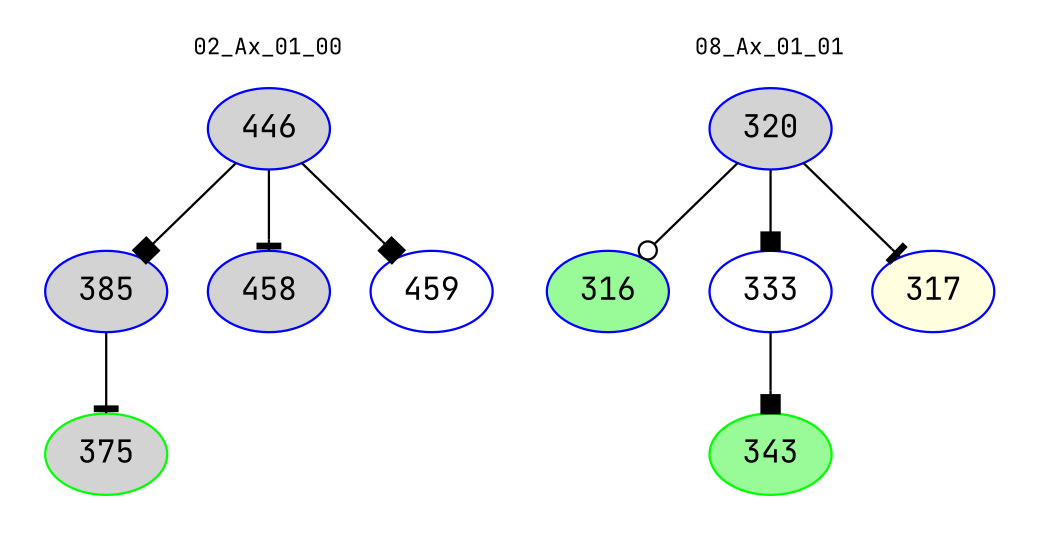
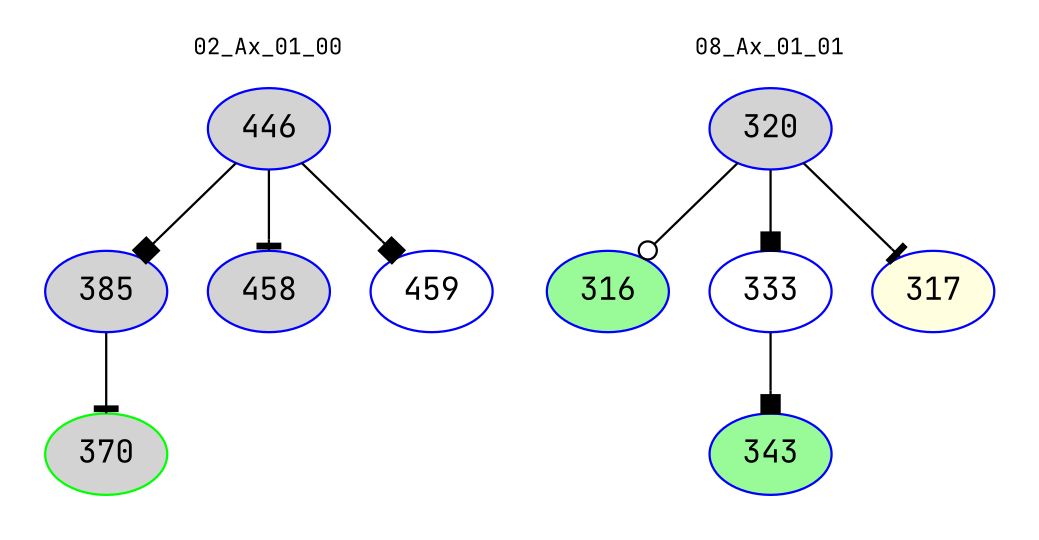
node "375": label "375" -> "370"
node "343": color green -> blue
